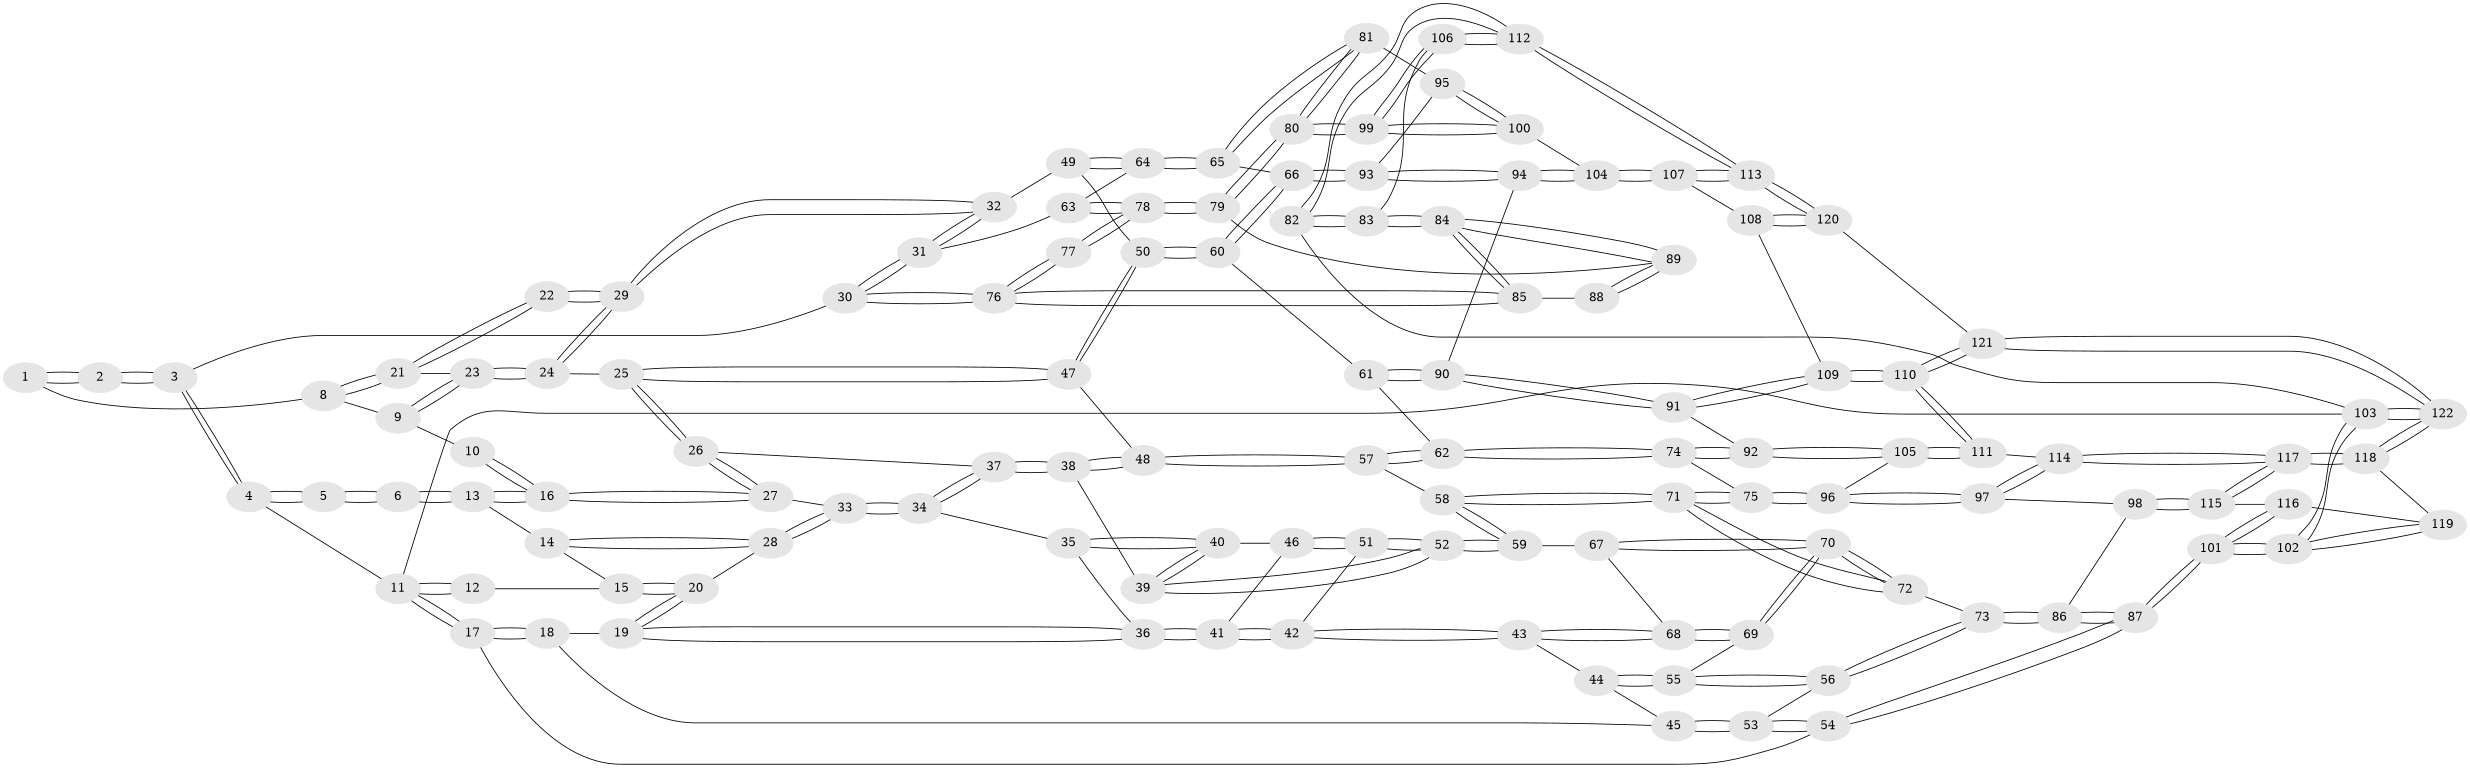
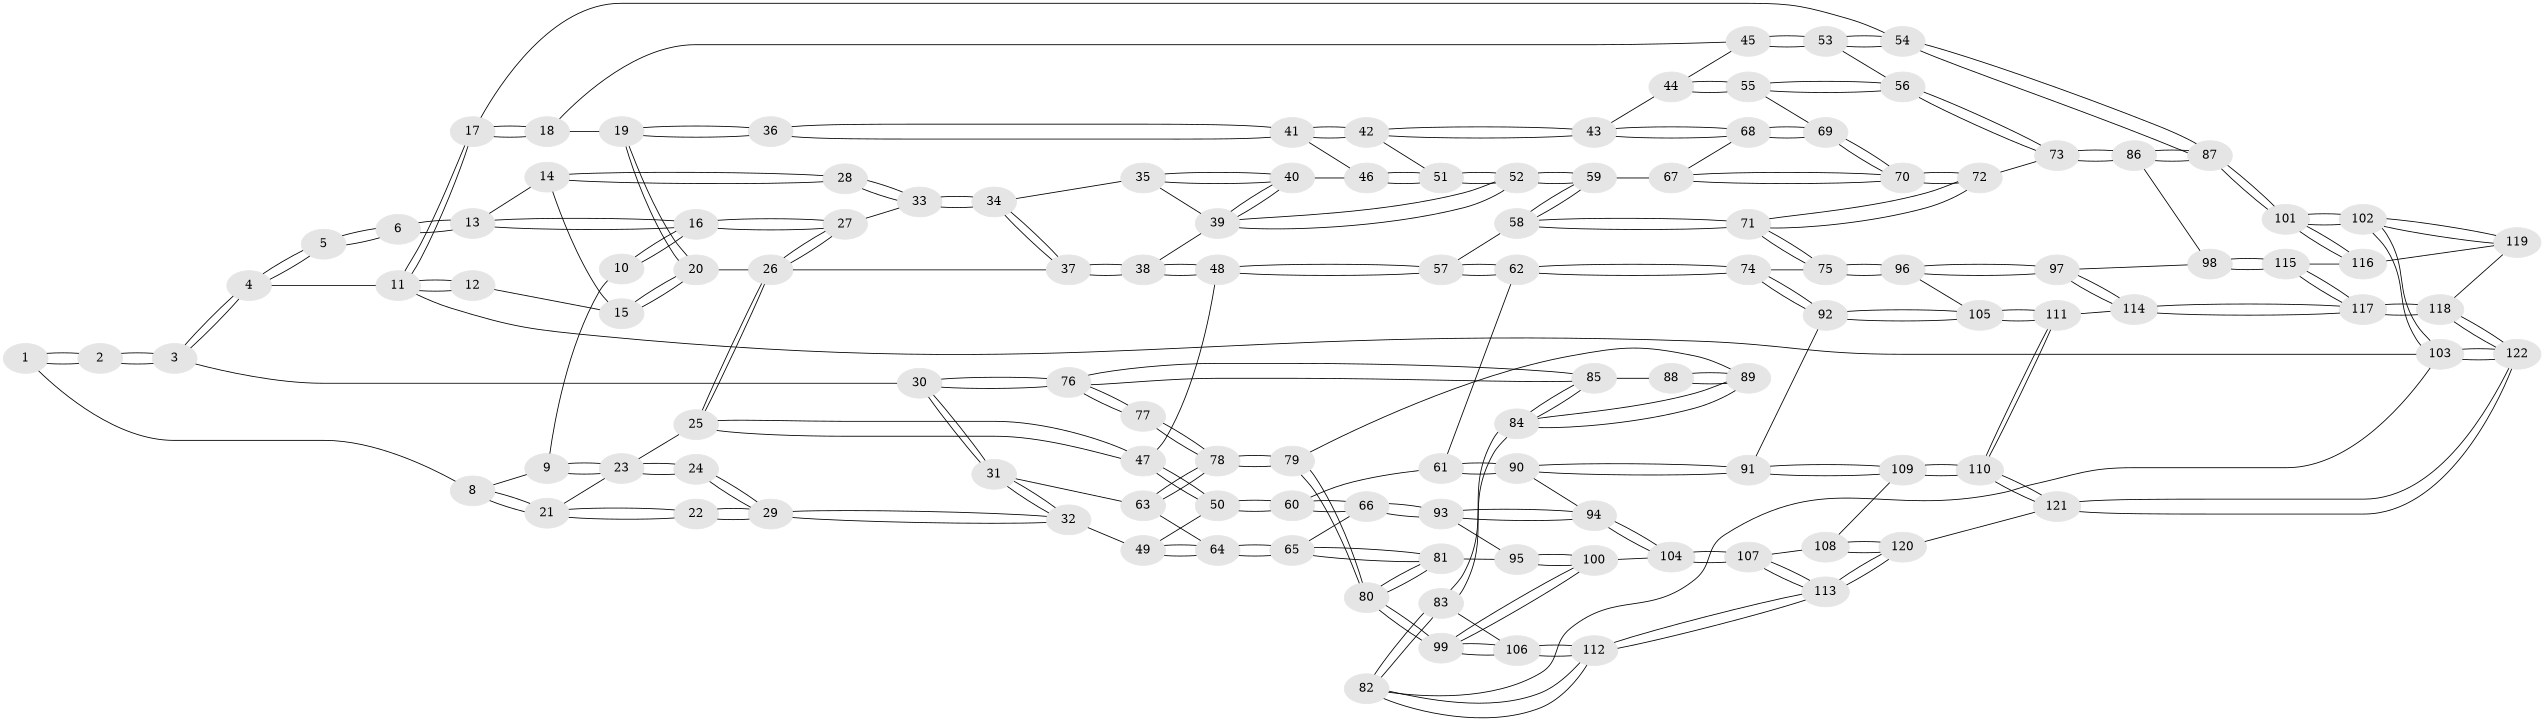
edge "24" -- "25": now "23" -- "25"
edge "28" -- "20": now "26" -- "20"
edge "35" -- "36": now "35" -- "39"
